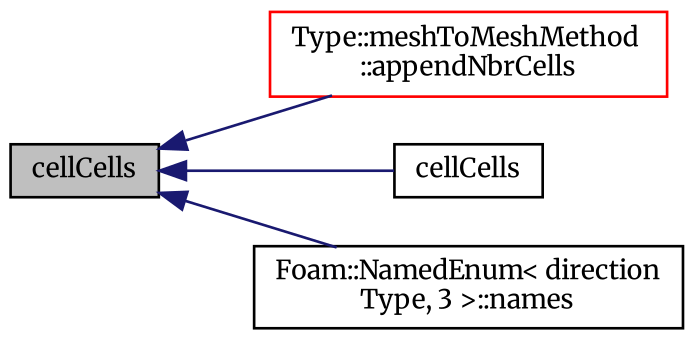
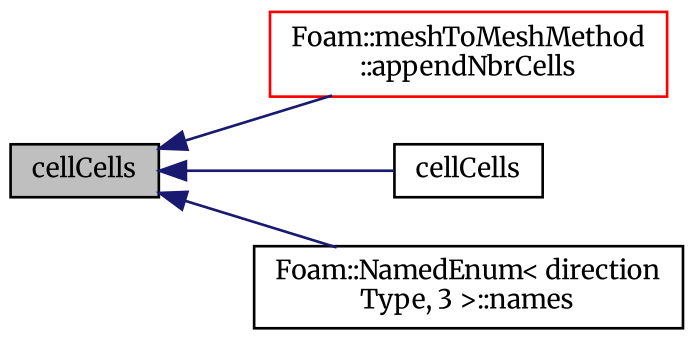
node "Type::meshToMeshMethod ::appendNbrCells": label "Type::meshToMeshMethod ::appendNbrCells" -> "Foam::meshToMeshMethod ::appendNbrCells"
